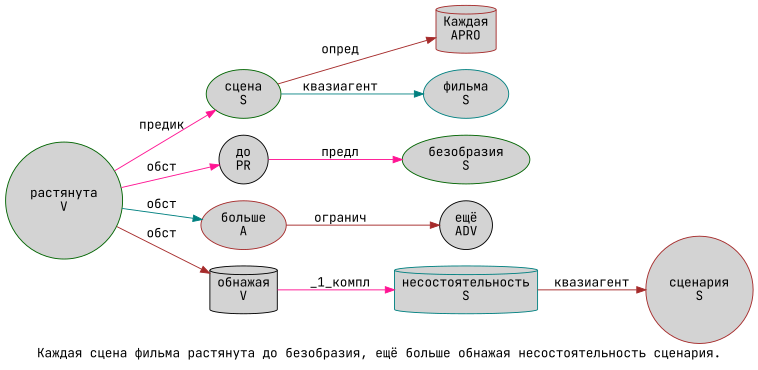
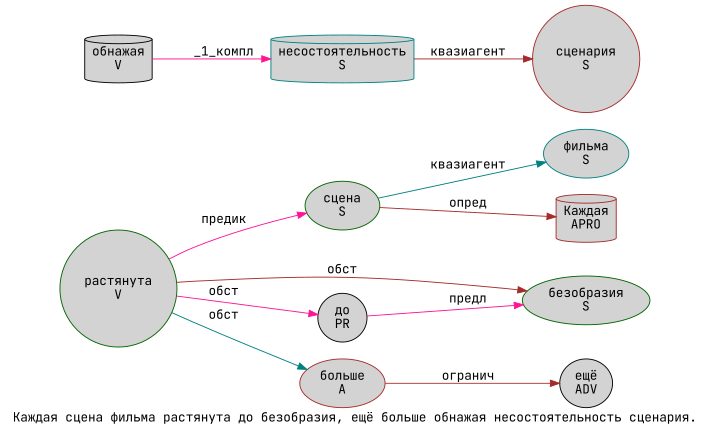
edge "растянута V" -> "обнажая V": now "растянута V" -> "безобразия S"
